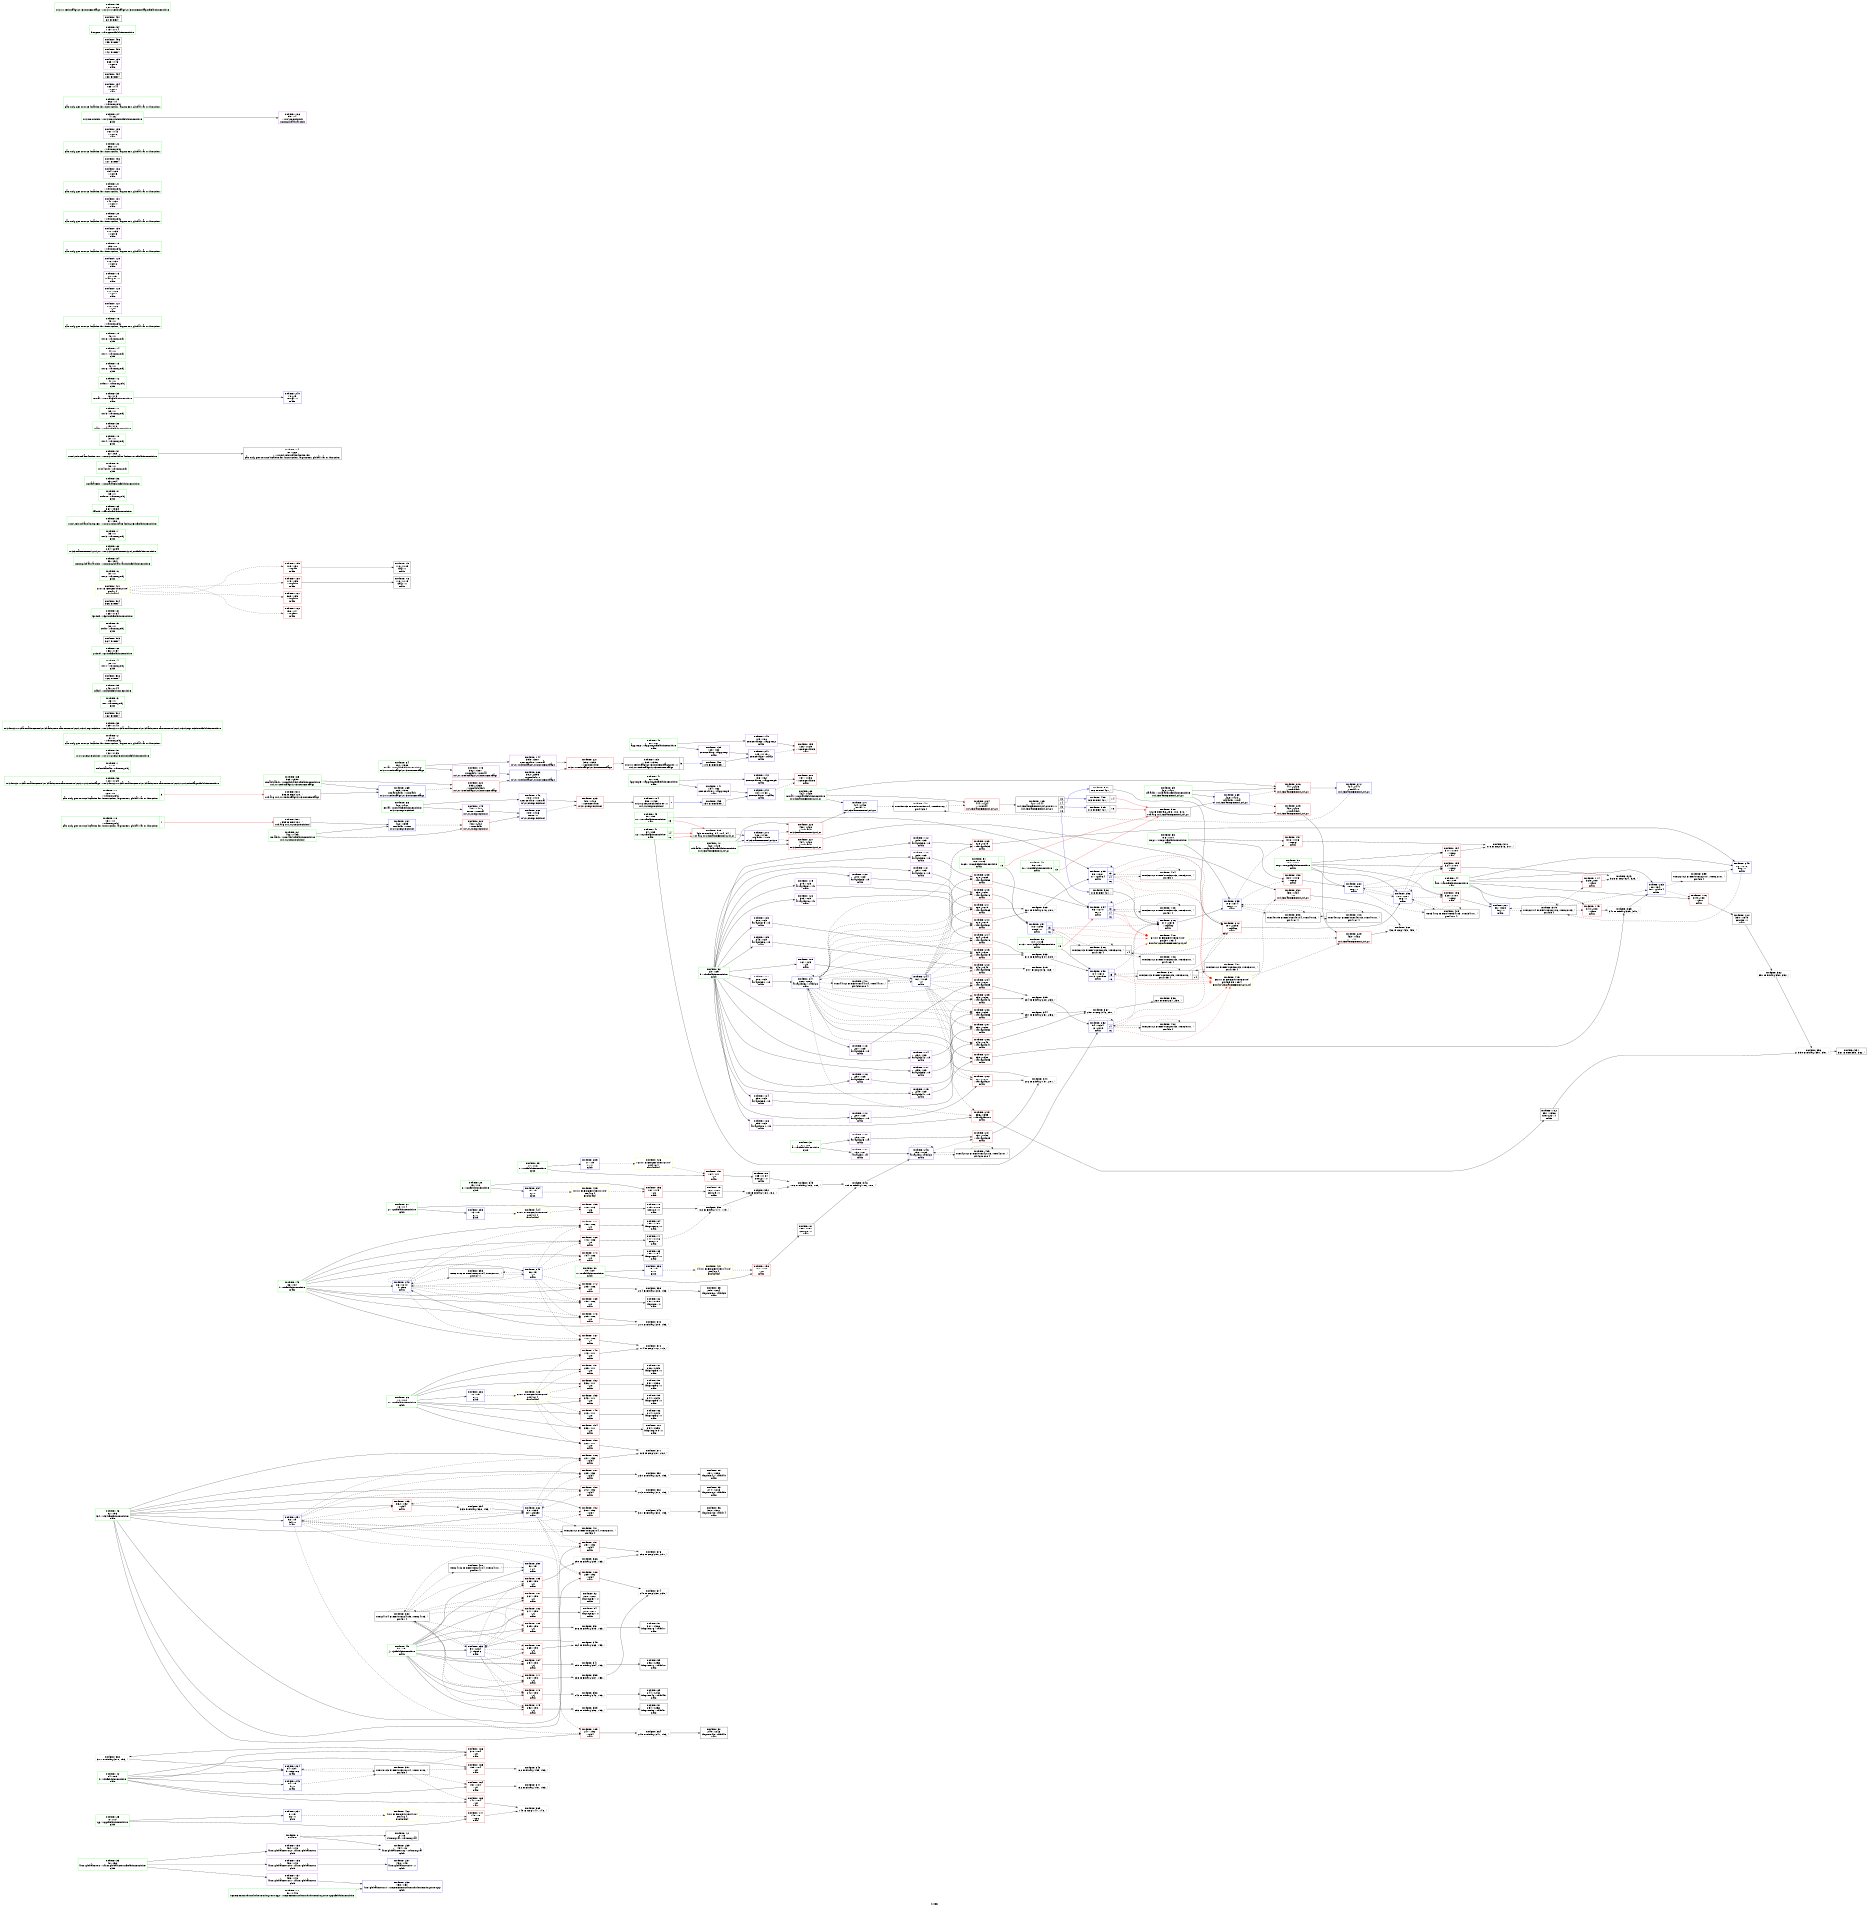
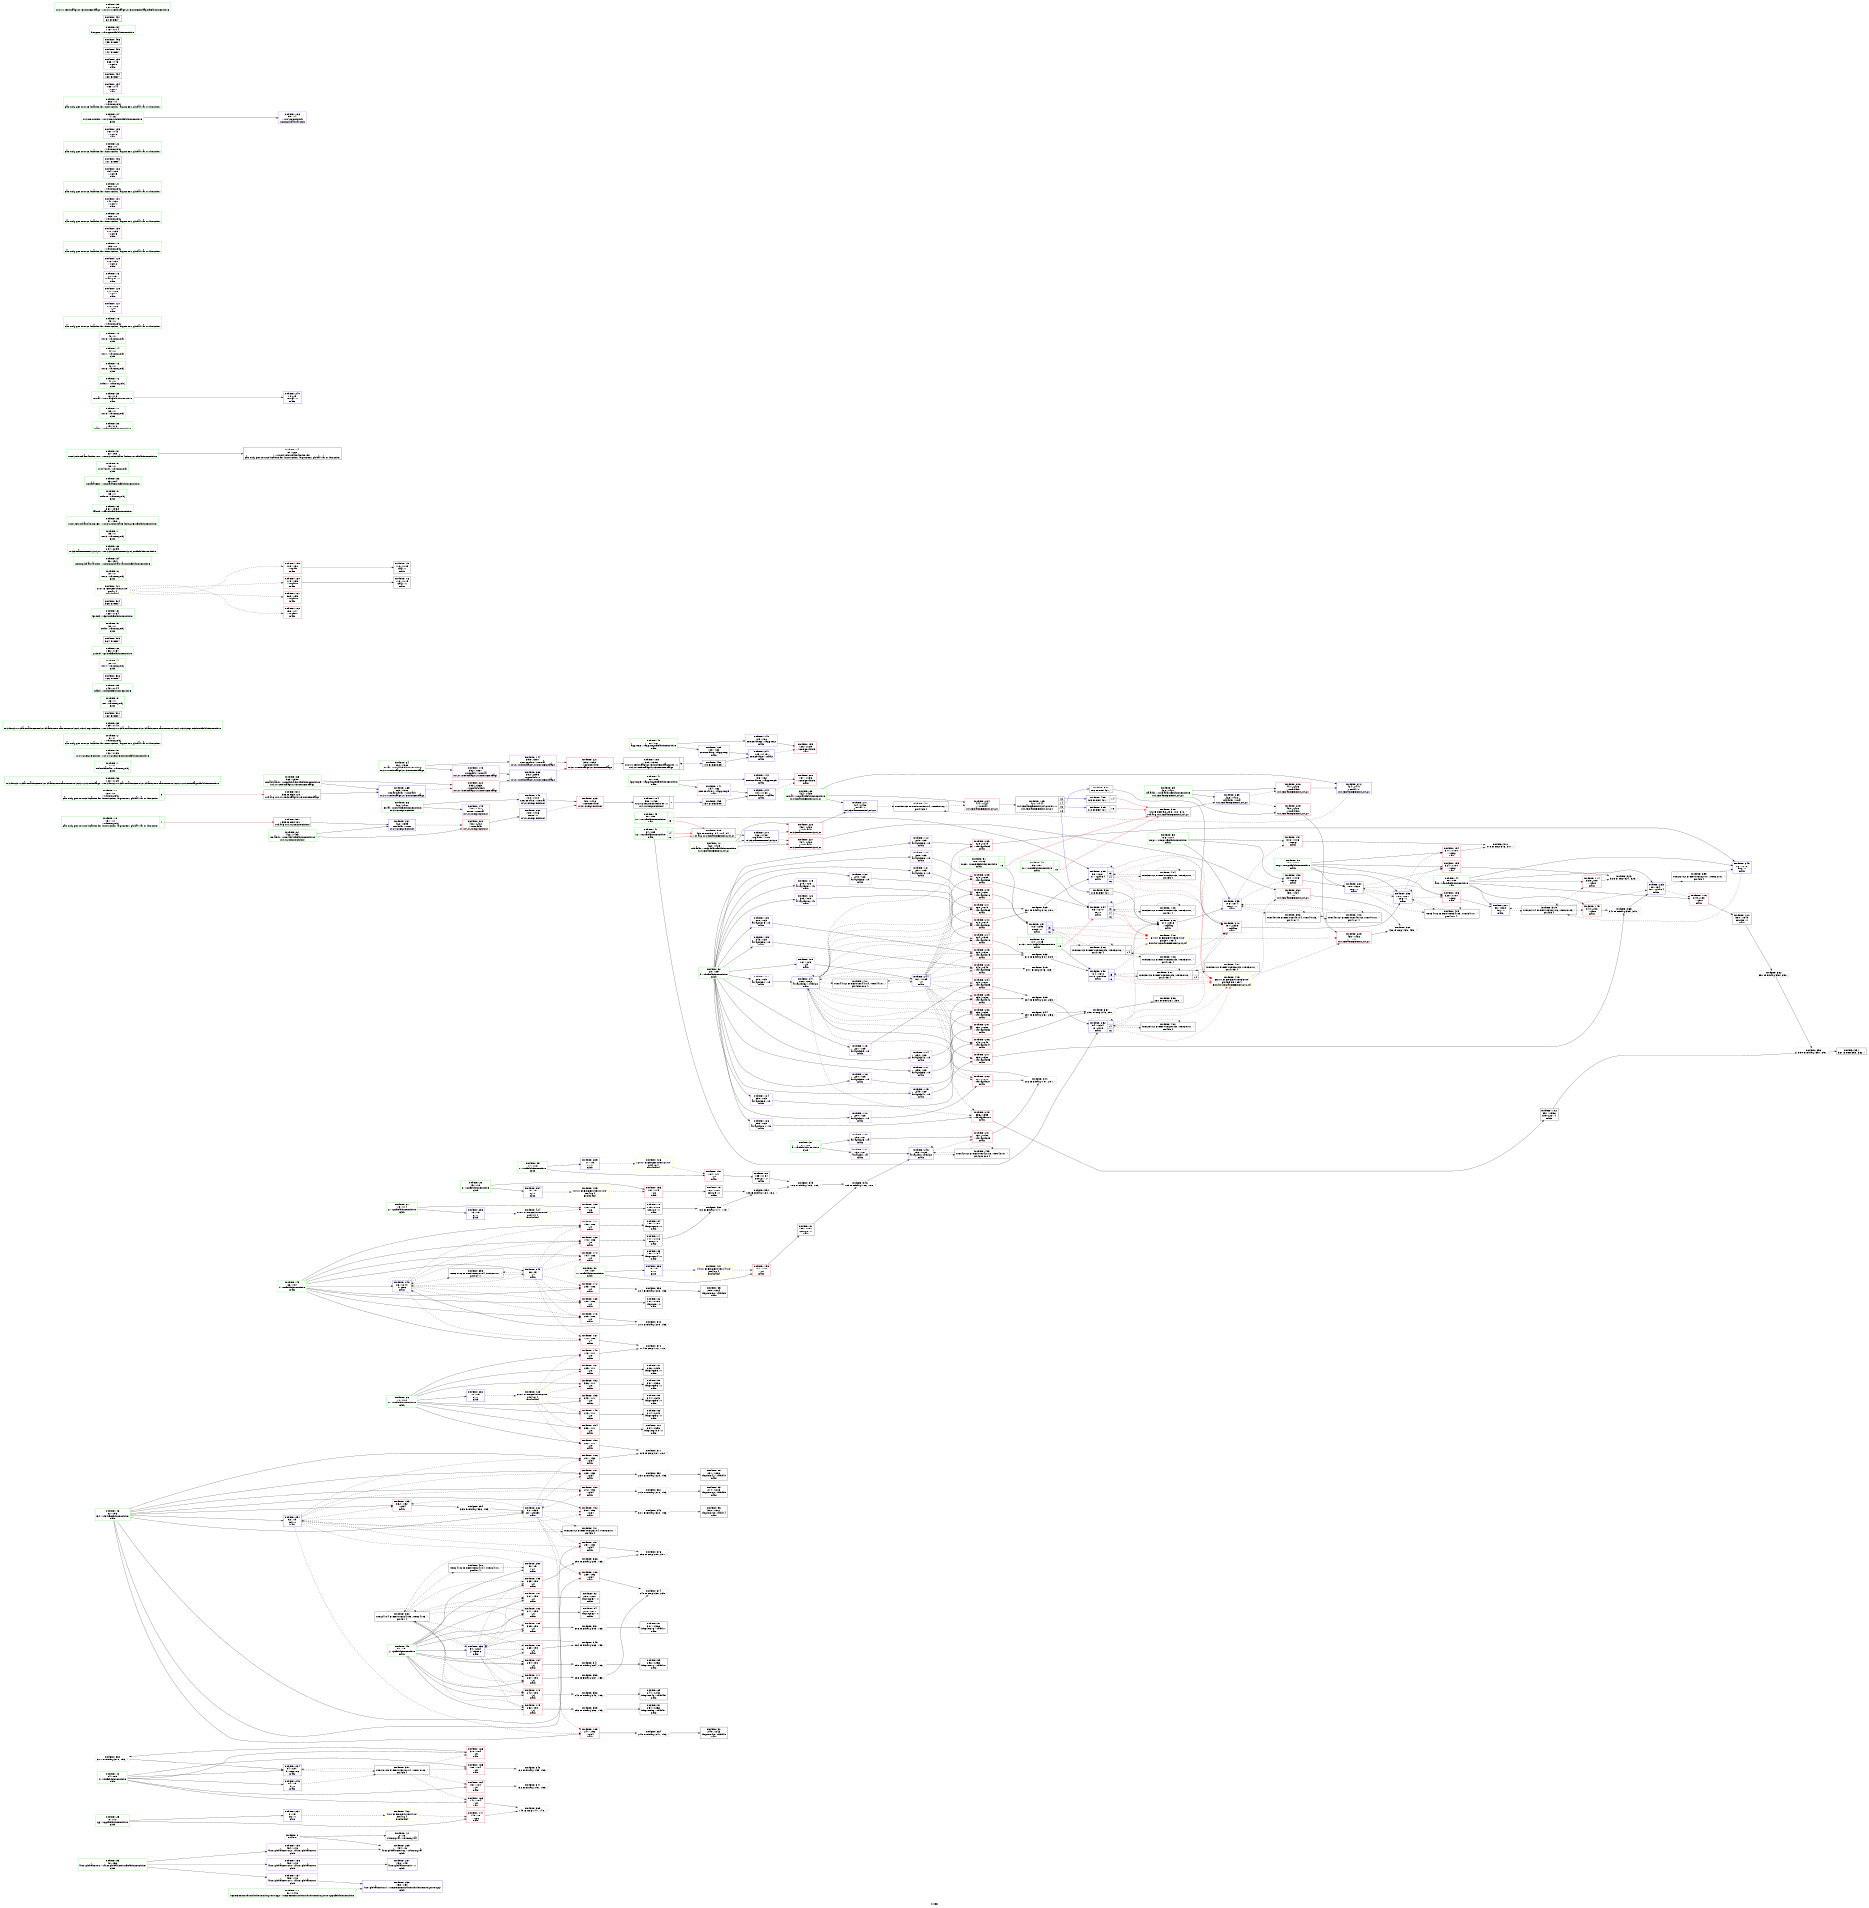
node "NodeID: 10": removed
edge "NodeID: 68" -> "NodeID: 226": now "NodeID: 68" -> "NodeID: 272"
edge "NodeID: 145" -> "NodeID: 268": removed
edge "NodeID: 77" -> "NodeID: 350": style dashed -> solid
